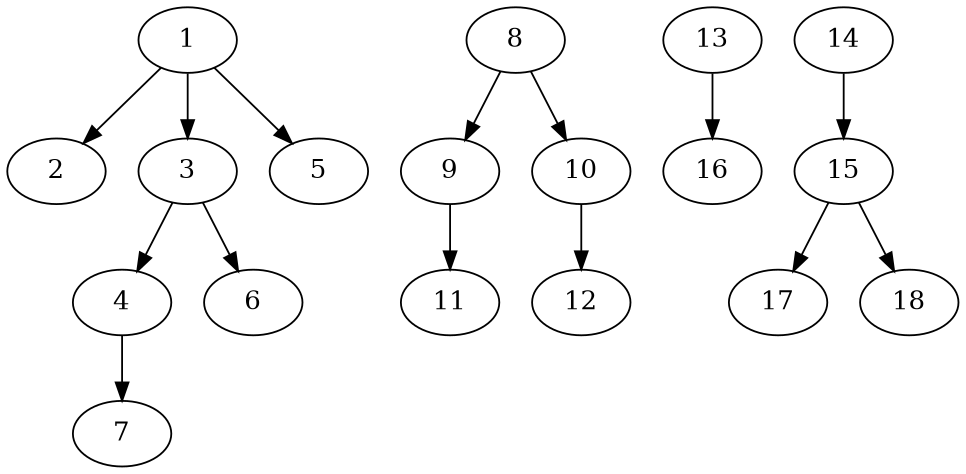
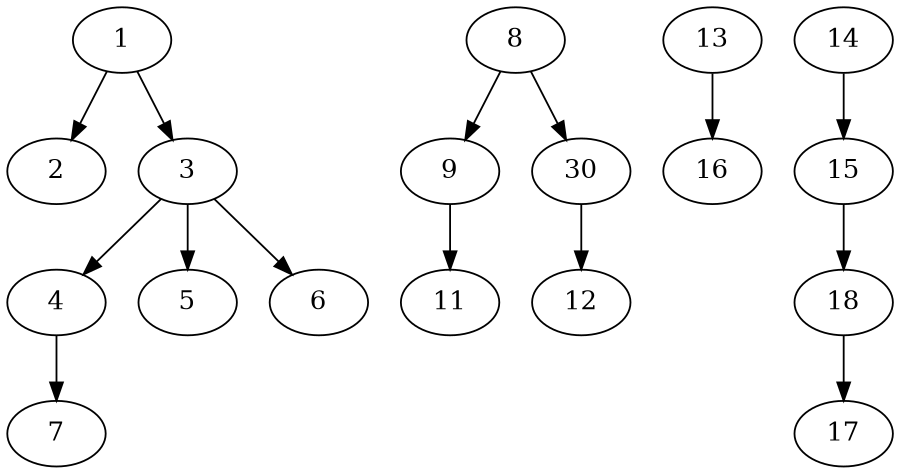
edge "1" -> "5": now "3" -> "5"
node "10": label "10" -> "30"
edge "15" -> "17": now "18" -> "17"
